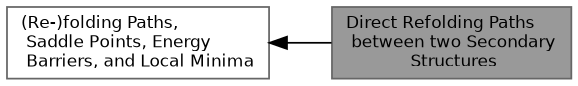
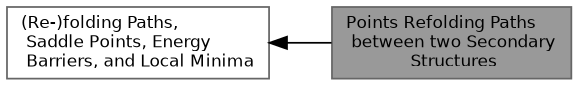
node "Direct Refolding Paths between two Secondary Structures": label "Direct Refolding Paths between two Secondary Structures" -> "Points Refolding Paths between two Secondary Structures"
